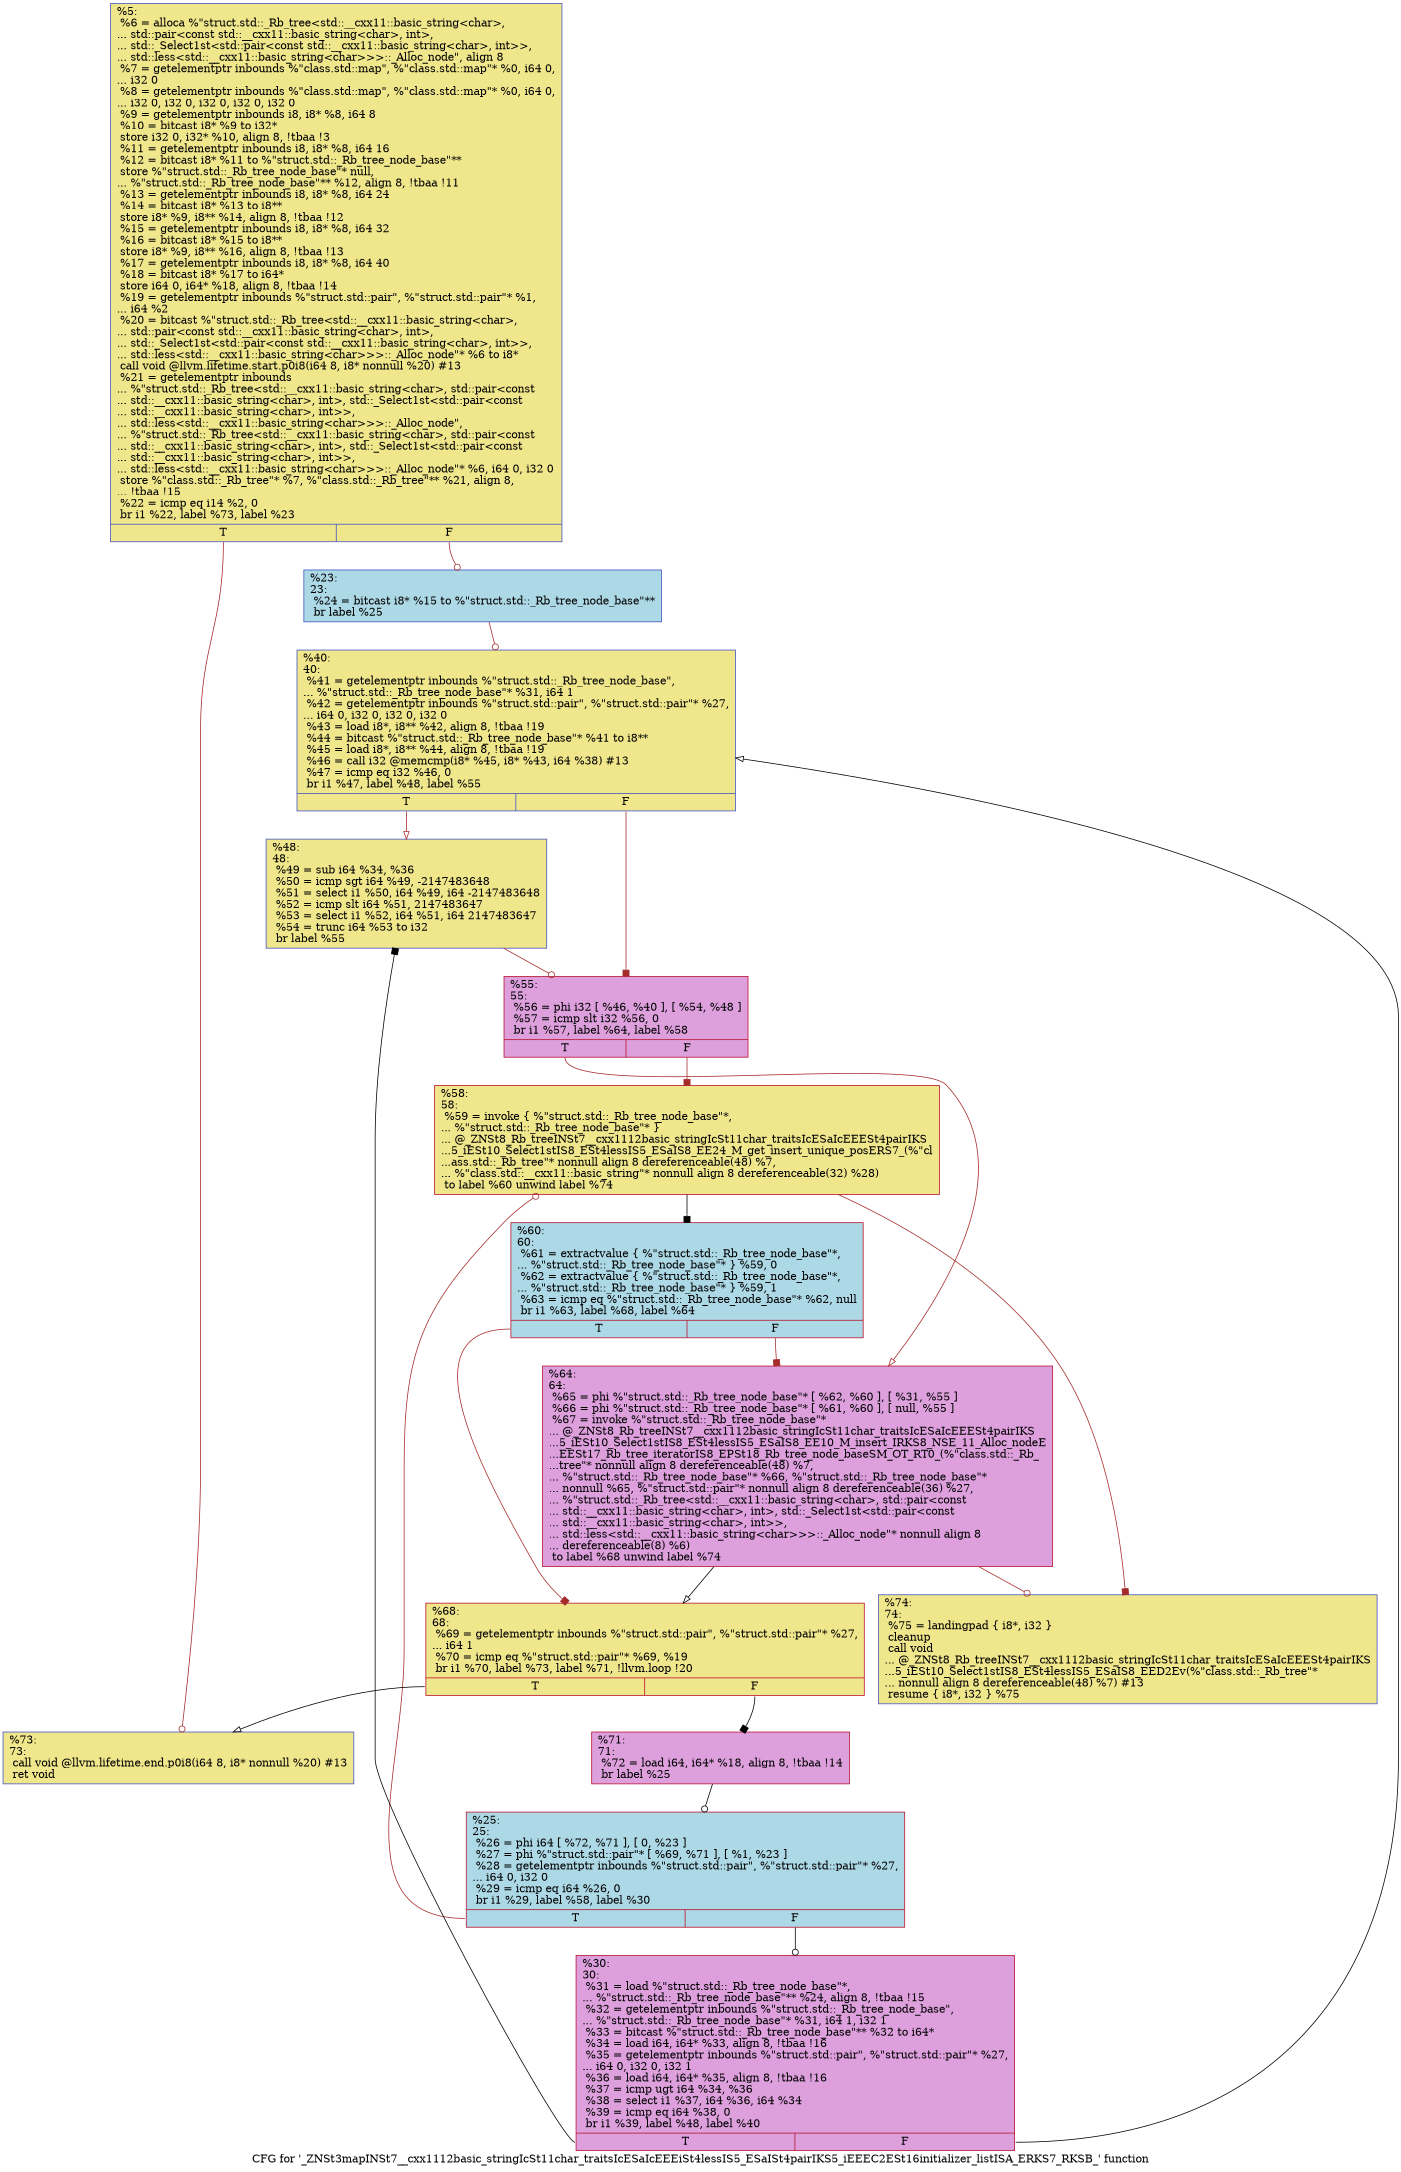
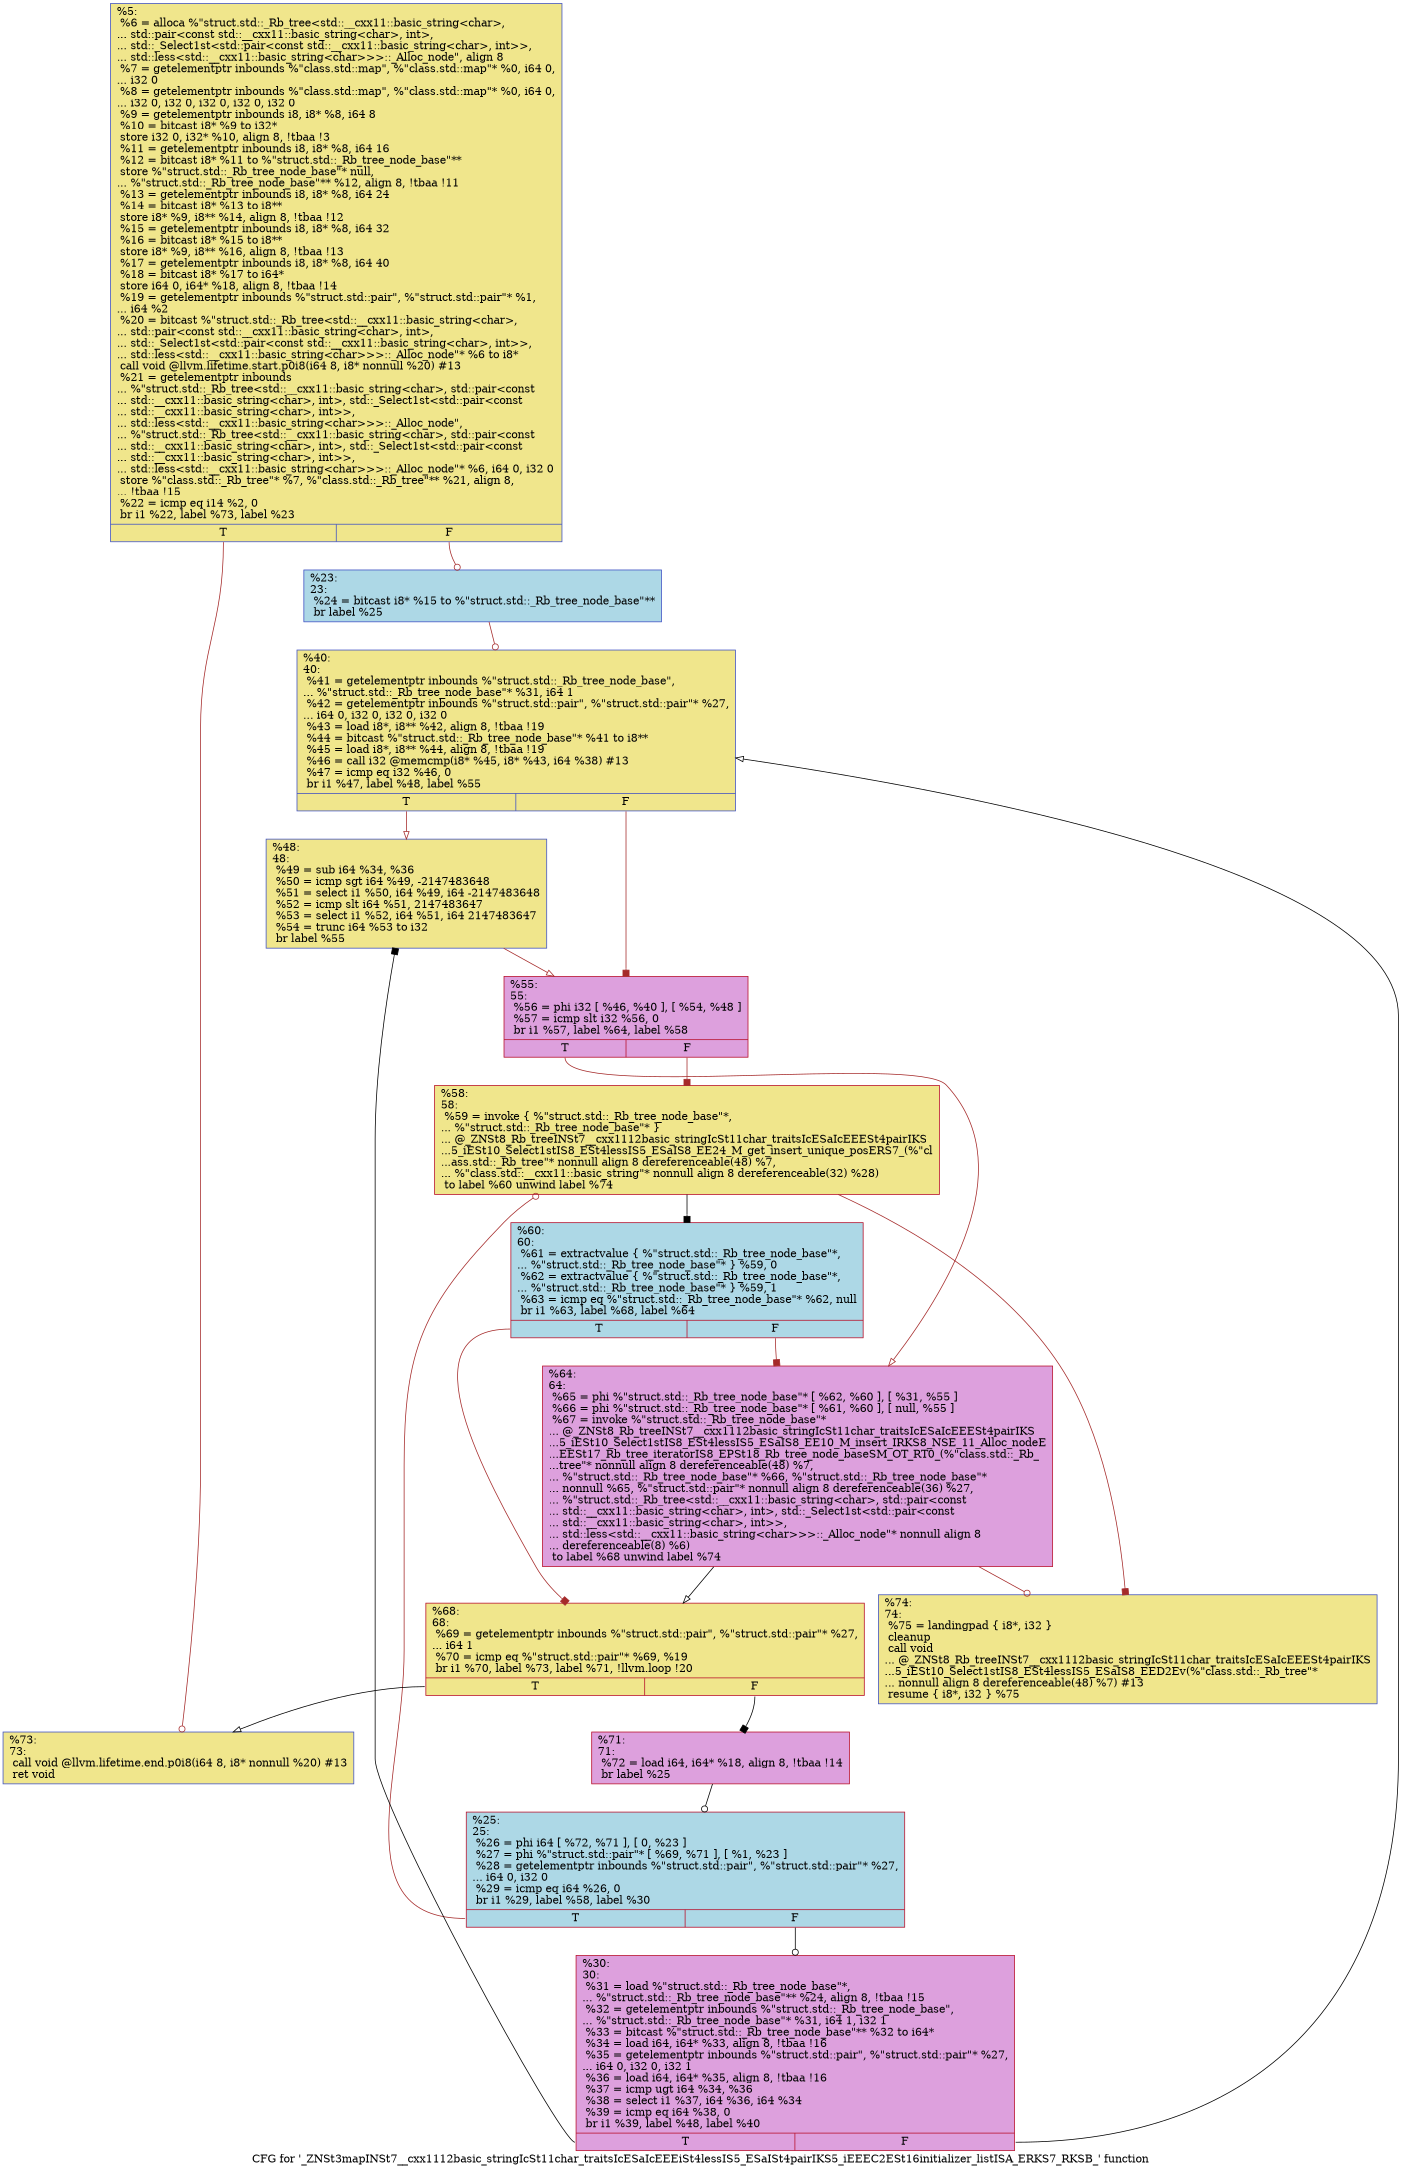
edge "%48:" -> "%55:": arrowhead odot -> onormal
